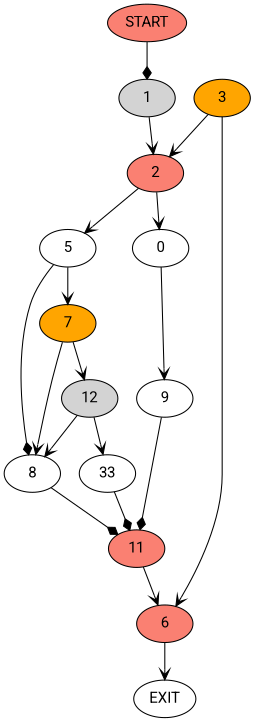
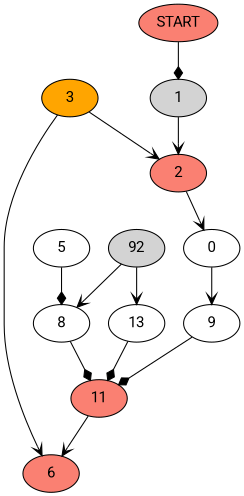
edge "2" -> "5": removed
node "7": removed
node "12": label "12" -> "92"
node "33": label "33" -> "13"
node "EXIT": removed
